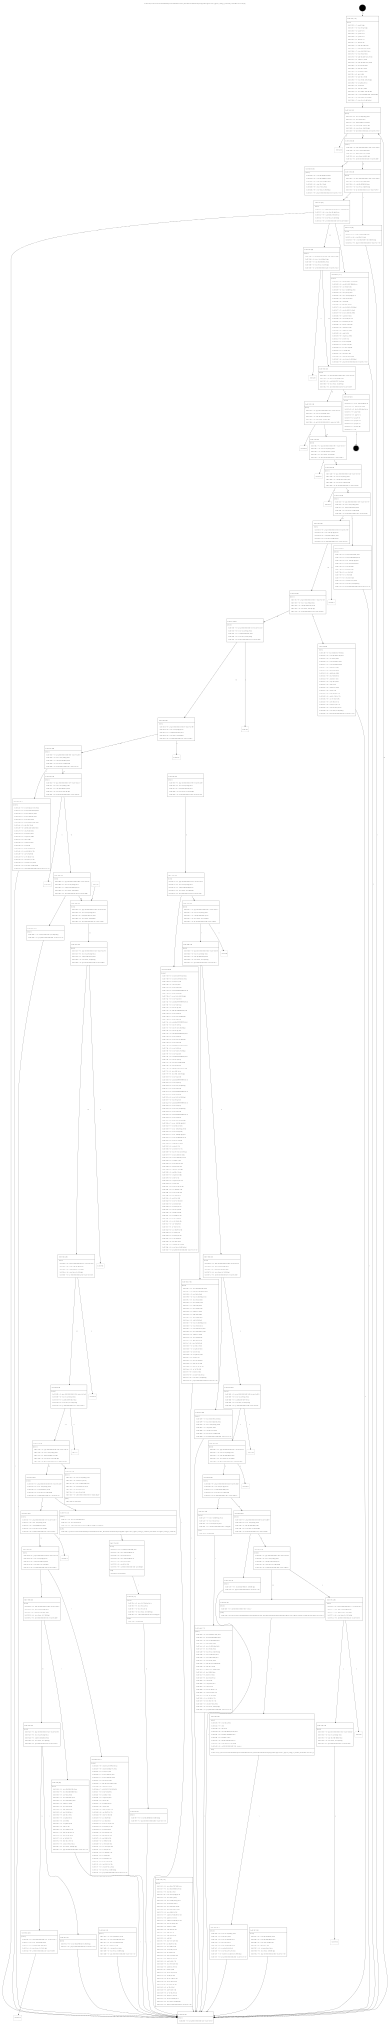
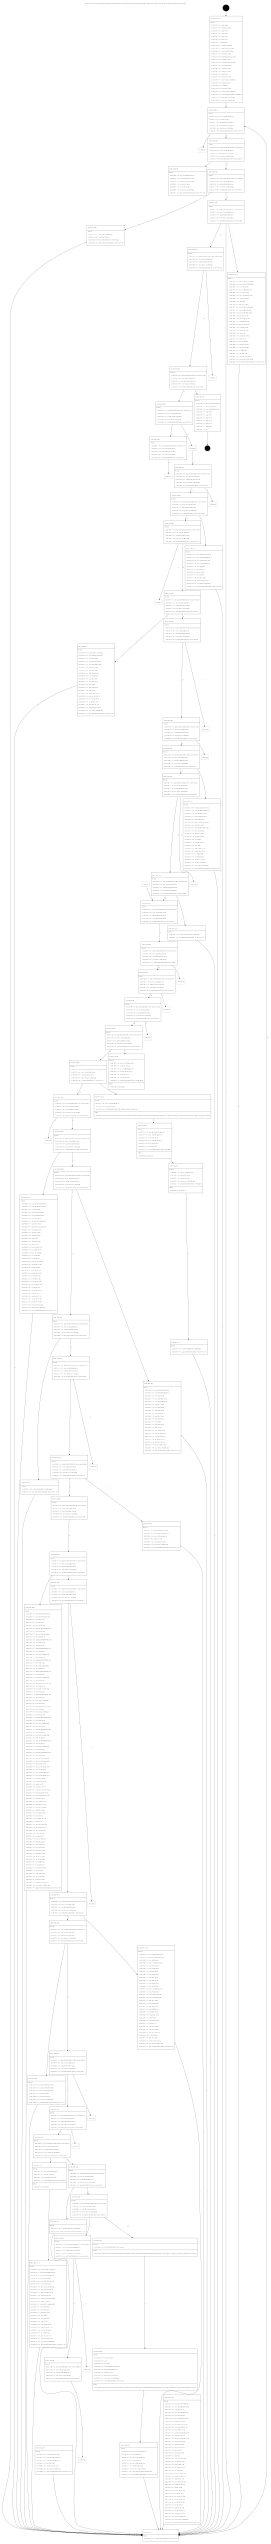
edge "0x40138c [28]" -> "0x4013a8 [28]": now "0x402290" -> "0x4013a8 [28]"
node "0x4015d8 [28]": added
